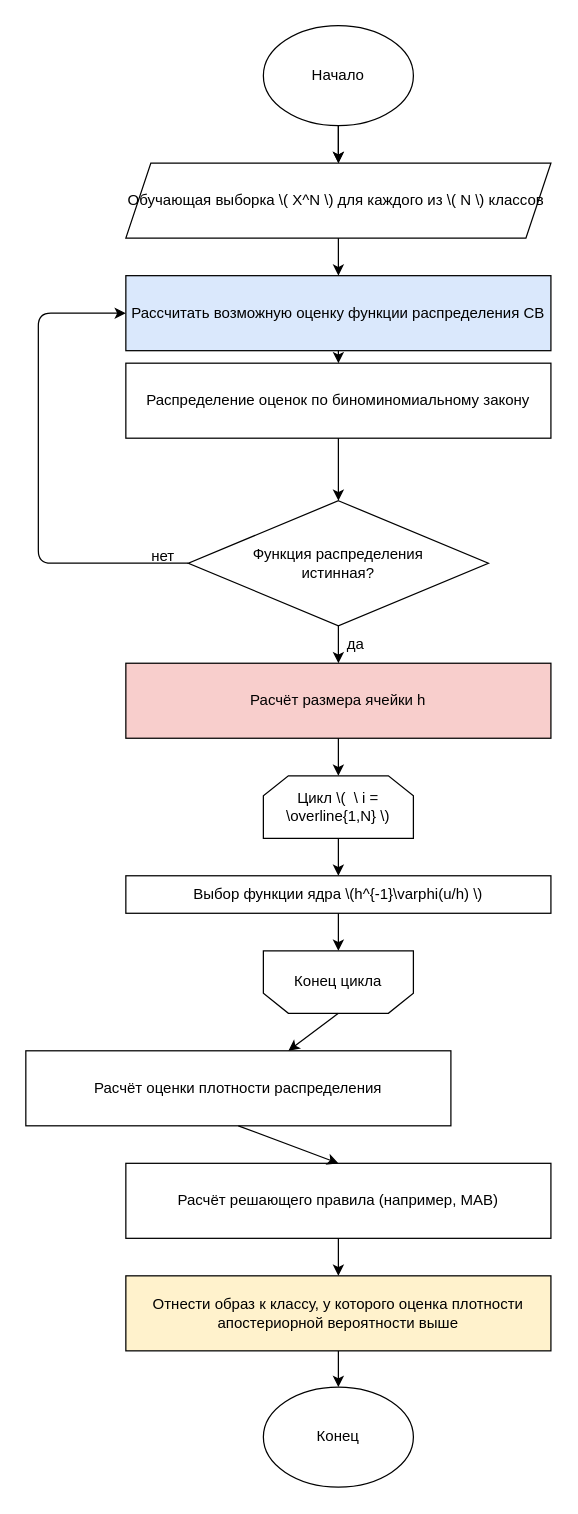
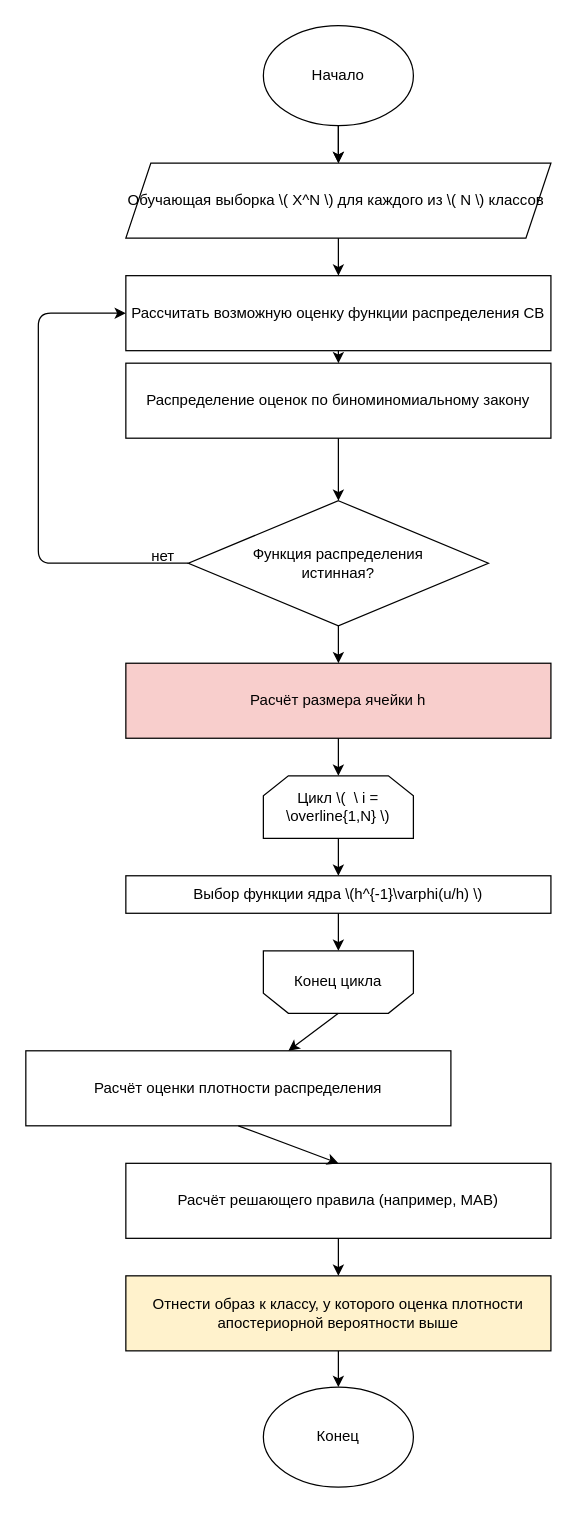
node "Рассчитать возможную оценку функции распределения СВ": fillcolor #dae8fc -> #ffffff
node "да": removed
